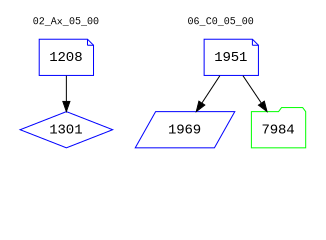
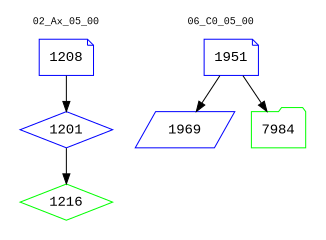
node "1301": label "1301" -> "1201"
node "1216": added
